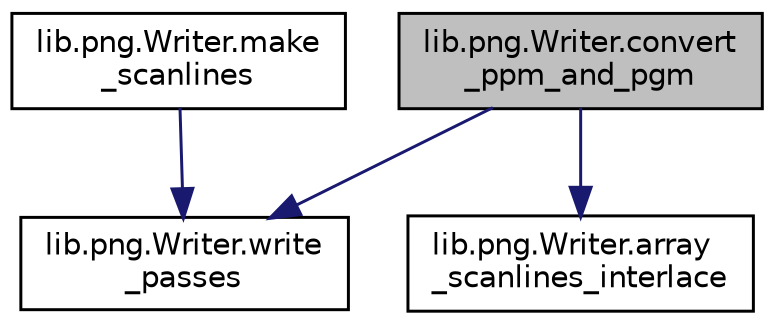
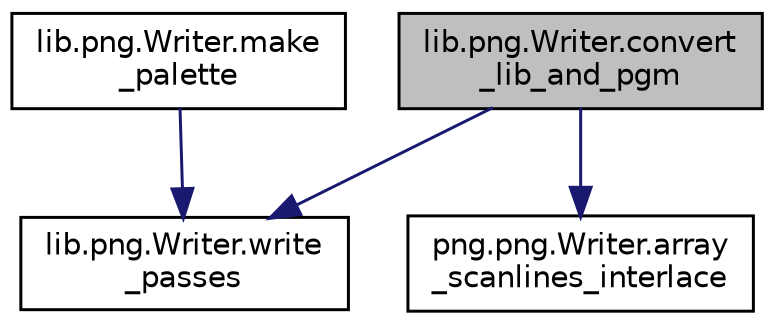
node "lib.png.Writer.make _scanlines": label "lib.png.Writer.make _scanlines" -> "lib.png.Writer.make _palette"
node "lib.png.Writer.convert _ppm_and_pgm": label "lib.png.Writer.convert _ppm_and_pgm" -> "lib.png.Writer.convert _lib_and_pgm"
node "lib.png.Writer.array _scanlines_interlace": label "lib.png.Writer.array _scanlines_interlace" -> "png.png.Writer.array _scanlines_interlace"
